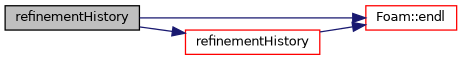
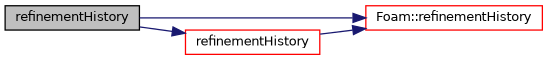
node "Foam::endl": label "Foam::endl" -> "Foam::refinementHistory"
